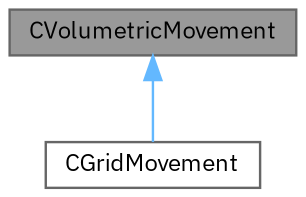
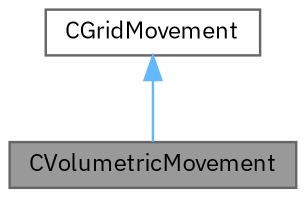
edge "CGridMovement" -> "CVolumetricMovement": reversed
